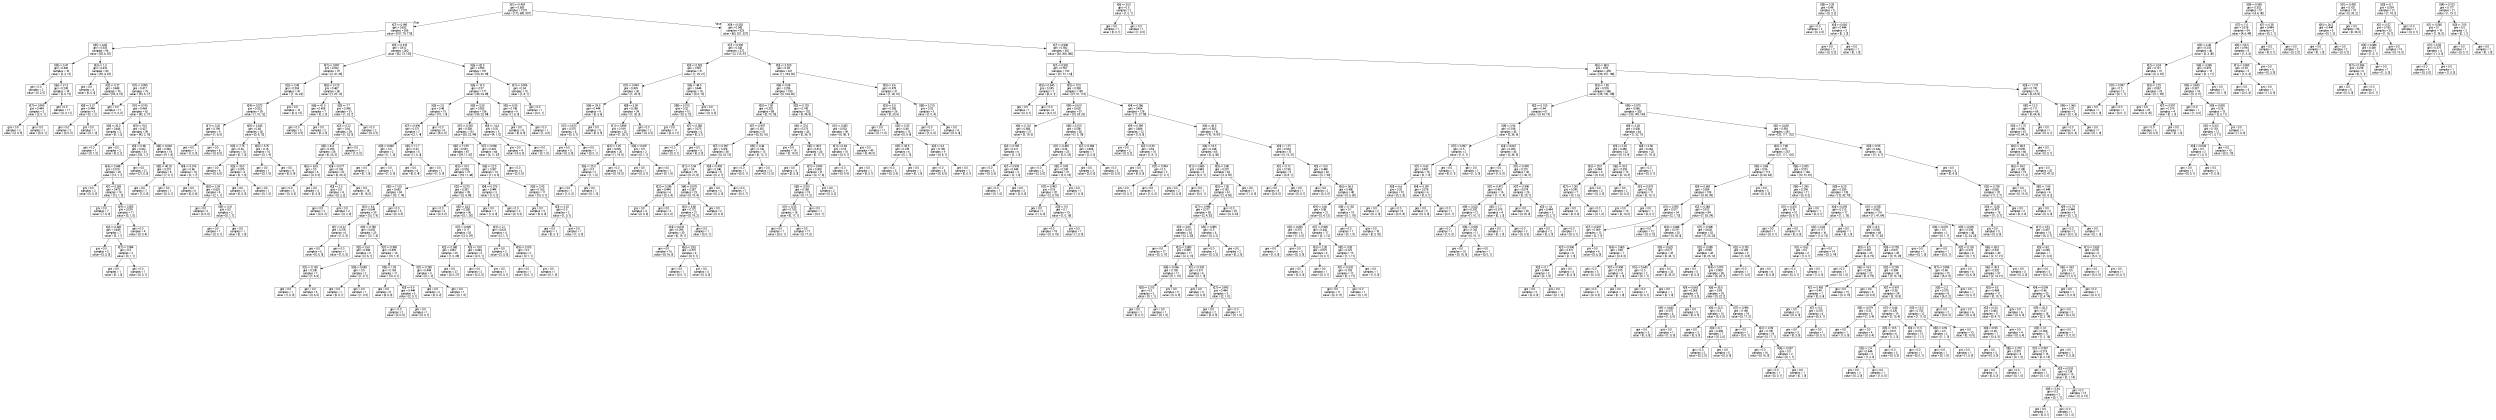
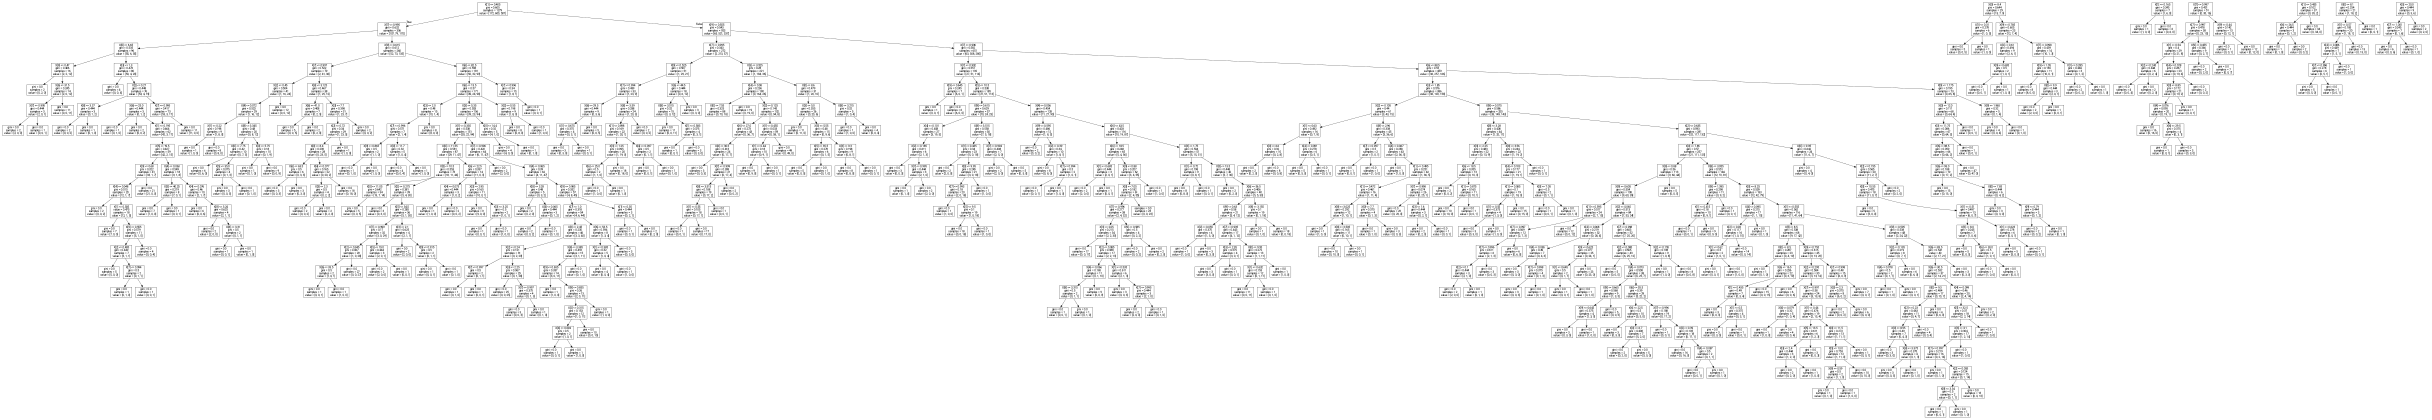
edge "X[2] <= 0.27 gini = 0.448 samples = 76 value = [53, 4, 19]" -> "gini = 0.0 samples = 11 value = [11, 0, 0]": now "X[2] <= 0.27 gini = 0.448 samples = 76 value = [53, 4, 19]" -> "X[7] <= 0.995 gini = 0.417 samples = 73 value = [53, 3, 17]"
edge "X[0] <= 7.55 gini = 0.325 samples = 88 value = [0, 70, 18]" -> "X[7] <= 0.997 gini = 0.431 samples = 51 value = [0, 35, 16]": removed
edge "X[1] <= 0.195 gini = 0.464 samples = 62 value = [42, 3, 17]" -> "X[6] <= 25.0 gini = 0.444 samples = 3 value = [0, 1, 2]": reversed
edge "X[6] <= 27.0 gini = 0.273 samples = 43 value = [0, 36, 7]" -> "gini = 0.0 samples = 19 value = [0, 19, 0]": reversed
edge "X[7] <= 0.997 gini = 0.5 samples = 2 value = [1, 0, 1]" -> "X[1] <= 0.63 gini = 0.492 samples = 16 value = [0, 7, 9]": now "X[2] <= 0.105 gini = 0.44 samples = 61 value = [3, 43, 15]" -> "X[1] <= 0.63 gini = 0.492 samples = 16 value = [0, 7, 9]"
edge "X[8] <= 3.56 gini = 0.244 samples = 22 value = [1, 19, 2]" -> "X[4] <= 0.103 gini = 0.177 samples = 21 value = [1, 19, 1]": added
edge "X[3] <= 2.25 gini = 0.483 samples = 22 value = [0, 13, 9]" -> "X[5] <= 20.0 gini = 0.444 samples = 9 value = [0, 3, 6]": removed
node "X[4] <= 0.065 gini = 0.39 samples = 62 value = [4, 11, 47]": added
edge "gini = 0.0 samples = 4 value = [0, 4, 0]" -> "X[2] <= 0.735 gini = 0.565 samples = 20 value = [11, 2, 7]": now "X[0] <= 9.95 gini = 0.642 samples = 24 value = [11, 6, 7]" -> "X[2] <= 0.735 gini = 0.565 samples = 20 value = [11, 2, 7]"
node "X[1] <= 0.305 gini = 0.475 samples = 18 value = [12, 1, 5]": label "X[1] <= 0.305 gini = 0.475 samples = 18 value = [12, 1, 5]" -> "X[1] <= 0.305 value = 0.475 samples = 18 value = [12, 1, 5]"
edge "X[0] <= 11.05 gini = 0.642 samples = 34 value = [13, 7, 14]" -> "X[0] <= 8.4 gini = 0.644 samples = 29 value = [13, 7, 9]": removed
node "gini = 0.0 samples = 23 value = [0, 0, 23]": label "gini = 0.0 samples = 23 value = [0, 0, 23]" -> "samples = 0.0 samples = 23 value = [0, 0, 23]"
node "gini = 0.0 samples = 15 value = [0, 15, 0]": added
node "X[3] <= 2.05 value = 0.215 samples = 34 value = [2, 2, 30]": label "X[3] <= 2.05 value = 0.215 samples = 34 value = [2, 2, 30]" -> "X[3] <= 2.05 gini = 0.215 samples = 34 value = [2, 2, 30]"
edge "X[4] <= 0.078 gini = 0.5 samples = 2 value = [0, 1, 1]" -> "X[2] <= 0.135 gini = 0.219 samples = 8 value = [0, 7, 1]": reversed
node "X[6] <= 83.5 gini = 0.541 samples = 40 value = [2, 17, 21]": label "X[6] <= 83.5 gini = 0.541 samples = 40 value = [2, 17, 21]" -> "X[6] <= 83.5 gini = 0.541 value = 40 value = [2, 17, 21]"
edge "X[2] <= 0.345 gini = 0.067 samples = 29 value = [1, 0, 28]" -> "X[6] <= 33.5 gini = 0.5 samples = 2 value = [1, 0, 1]": added
edge "X[2] <= 0.61 gini = 0.494 samples = 9 value = [2, 6, 1]" -> "X[1] <= 0.165 gini = 0.245 samples = 7 value = [1, 6, 0]": removed
edge "X[5] <= 13.0 gini = 0.753 samples = 12 value = [1, 11, 0]" -> "X[0] <= 11.5 gini = 0.272 samples = 13 value = [1, 11, 1]": reversed
